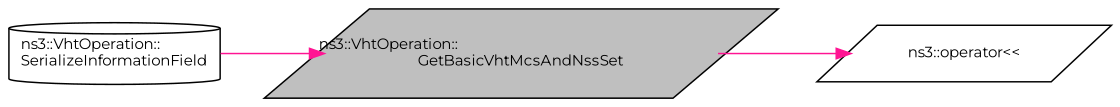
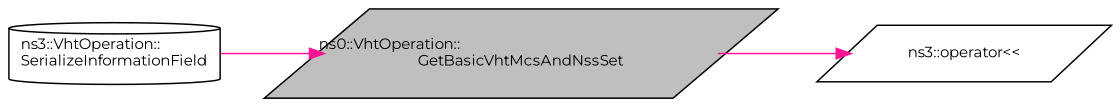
node "ns3::VhtOperation:: GetBasicVhtMcsAndNssSet": label "ns3::VhtOperation:: GetBasicVhtMcsAndNssSet" -> "ns0::VhtOperation:: GetBasicVhtMcsAndNssSet"
